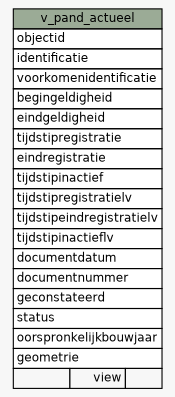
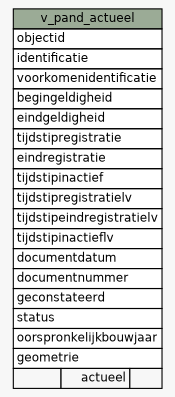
node "v_pand_actueel": text "view" -> "actueel"
